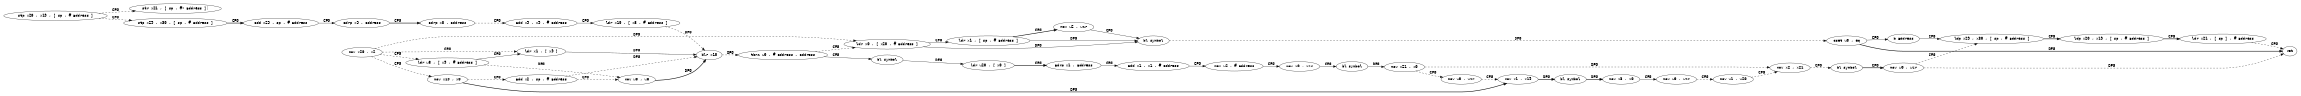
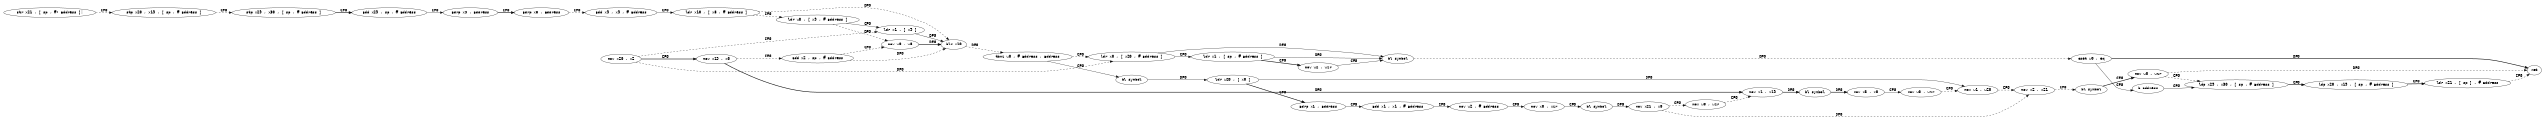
edge "stp x20 , x19 , [ sp , # address ]" -> "str x21 , [ sp , #- address ]!": reversed
edge "mov x20 , x2" -> "ldr w8 , [ x9 , # address ]": now "ldr x10 , [ x8 , # address ]" -> "ldr w8 , [ x9 , # address ]"
edge "mov x20 , x2" -> "mov x19 , x0": style dashed -> bold
edge "ldr w20 , [ x0 ]" -> "mov w1 , w20": added, label "DFG"
